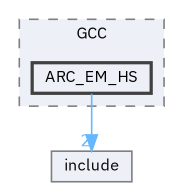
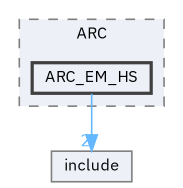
cluster "GCC": label "GCC" -> "ARC"
